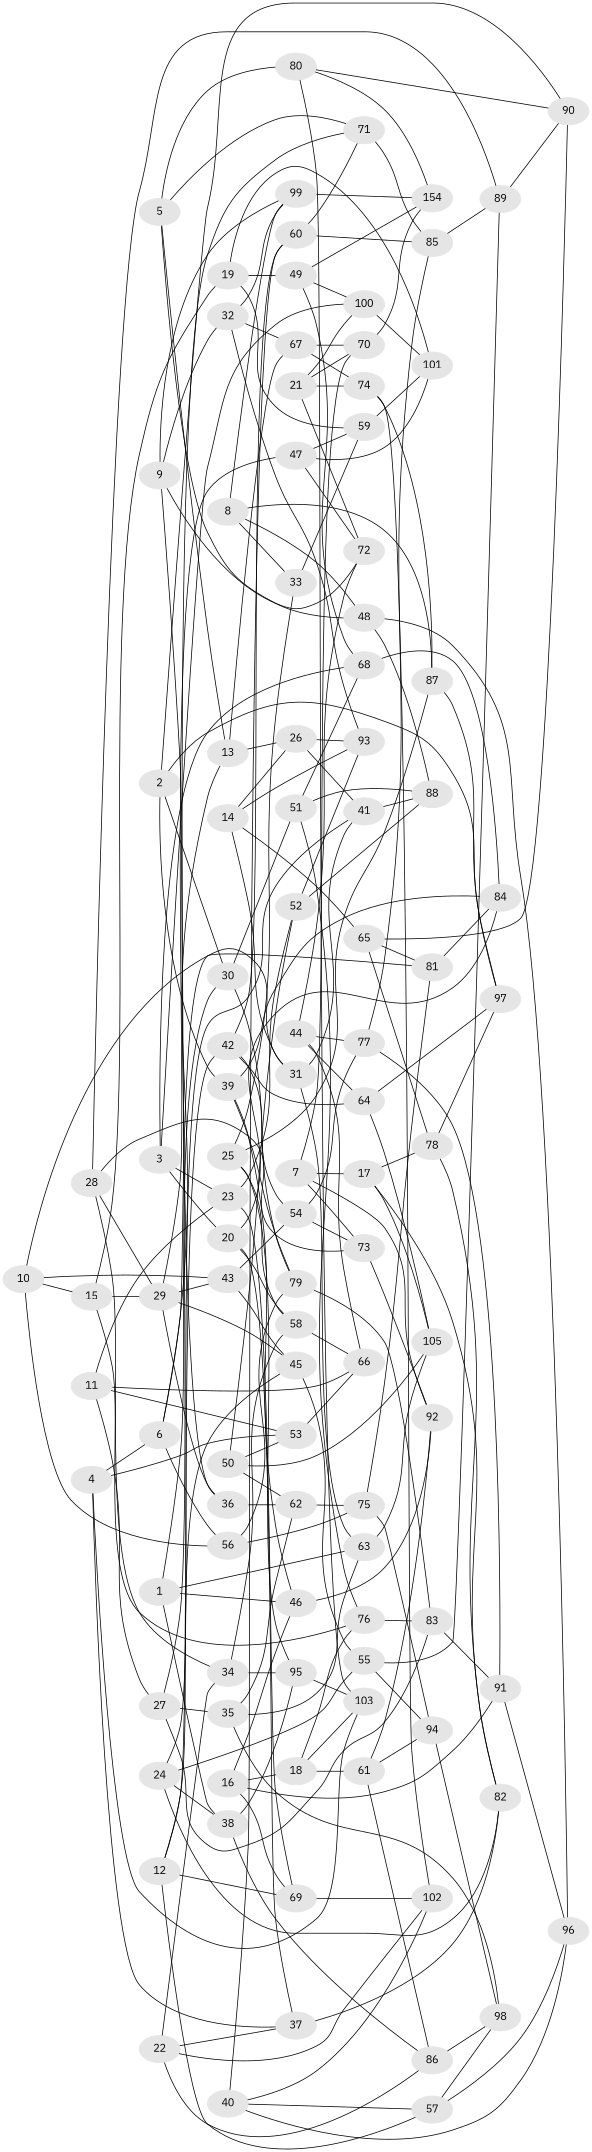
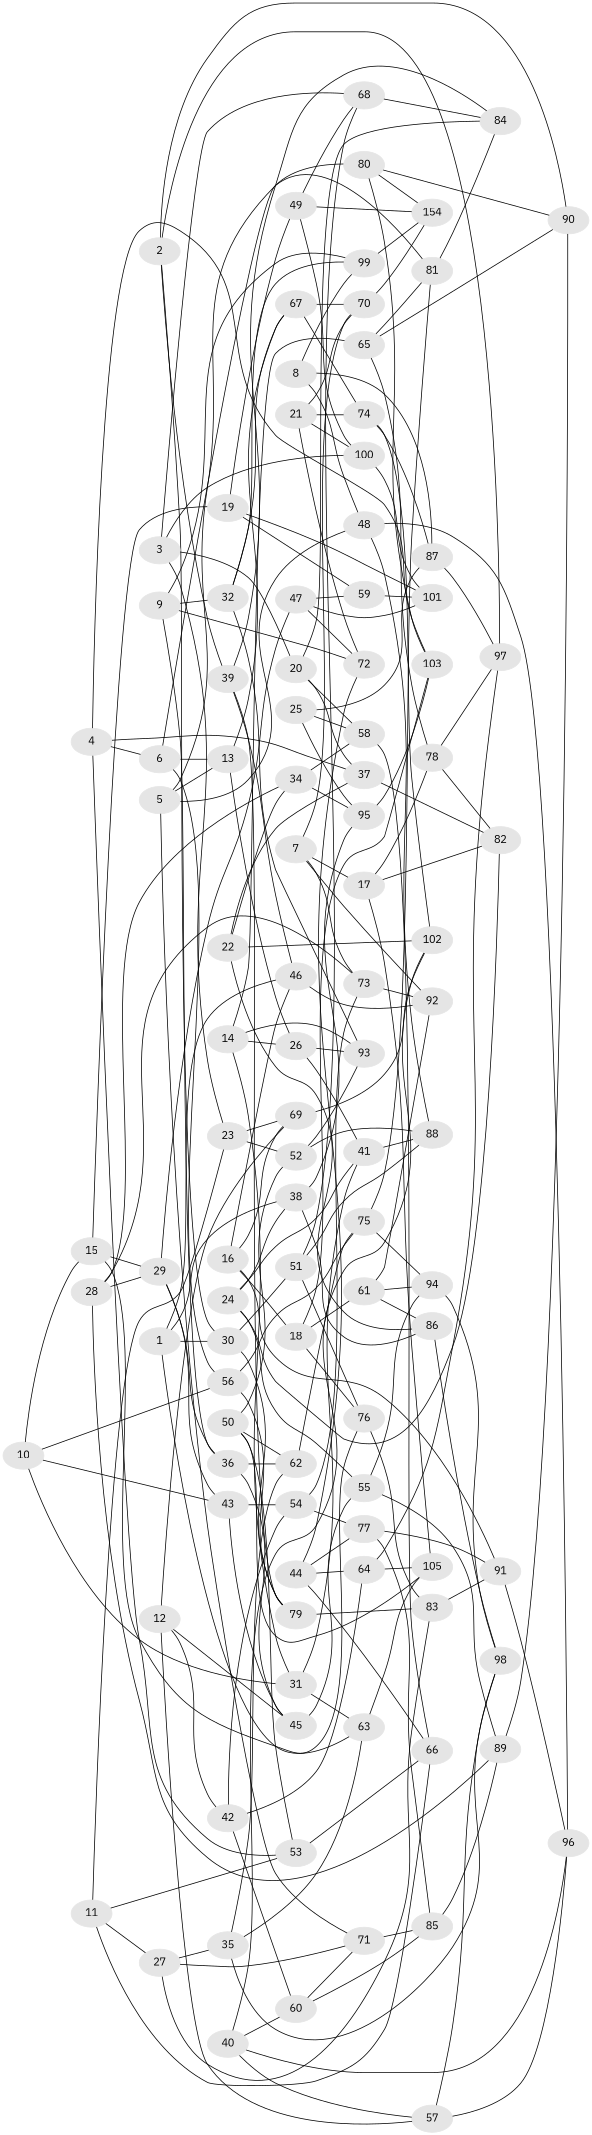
node "33": removed
edge "29" -- "45": now "36" -- "45"
